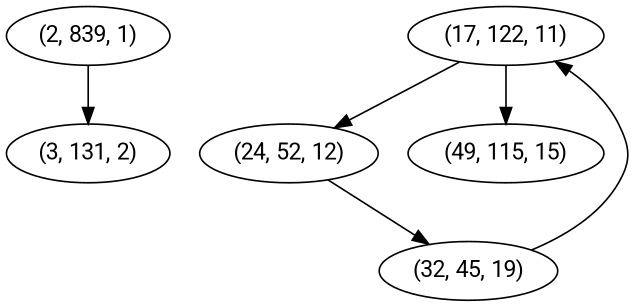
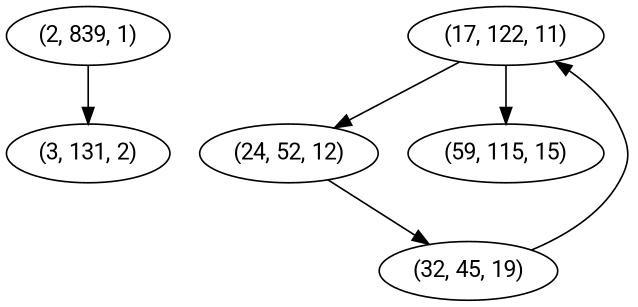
node "(49, 115, 15)": label "(49, 115, 15)" -> "(59, 115, 15)"
